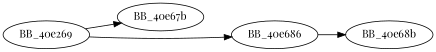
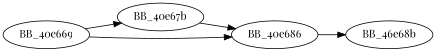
edge "BB_40e67b" -> "BB_40e686": added
node "BB_40e269": label "BB_40e269" -> "BB_40e669"
node "BB_40e68b": label "BB_40e68b" -> "BB_46e68b"
